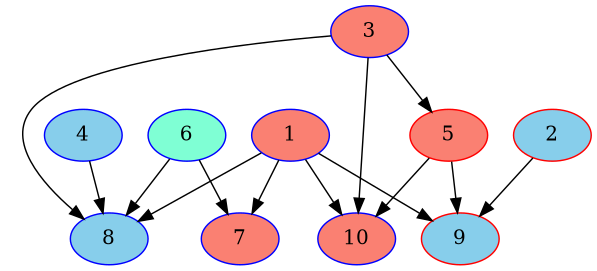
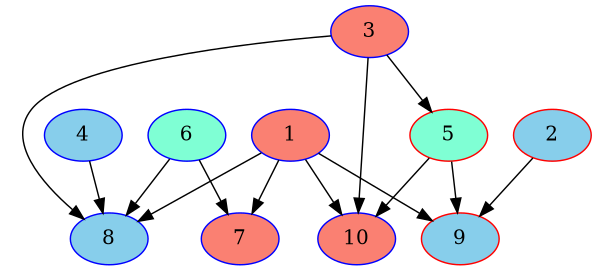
node "5": fillcolor salmon -> aquamarine
